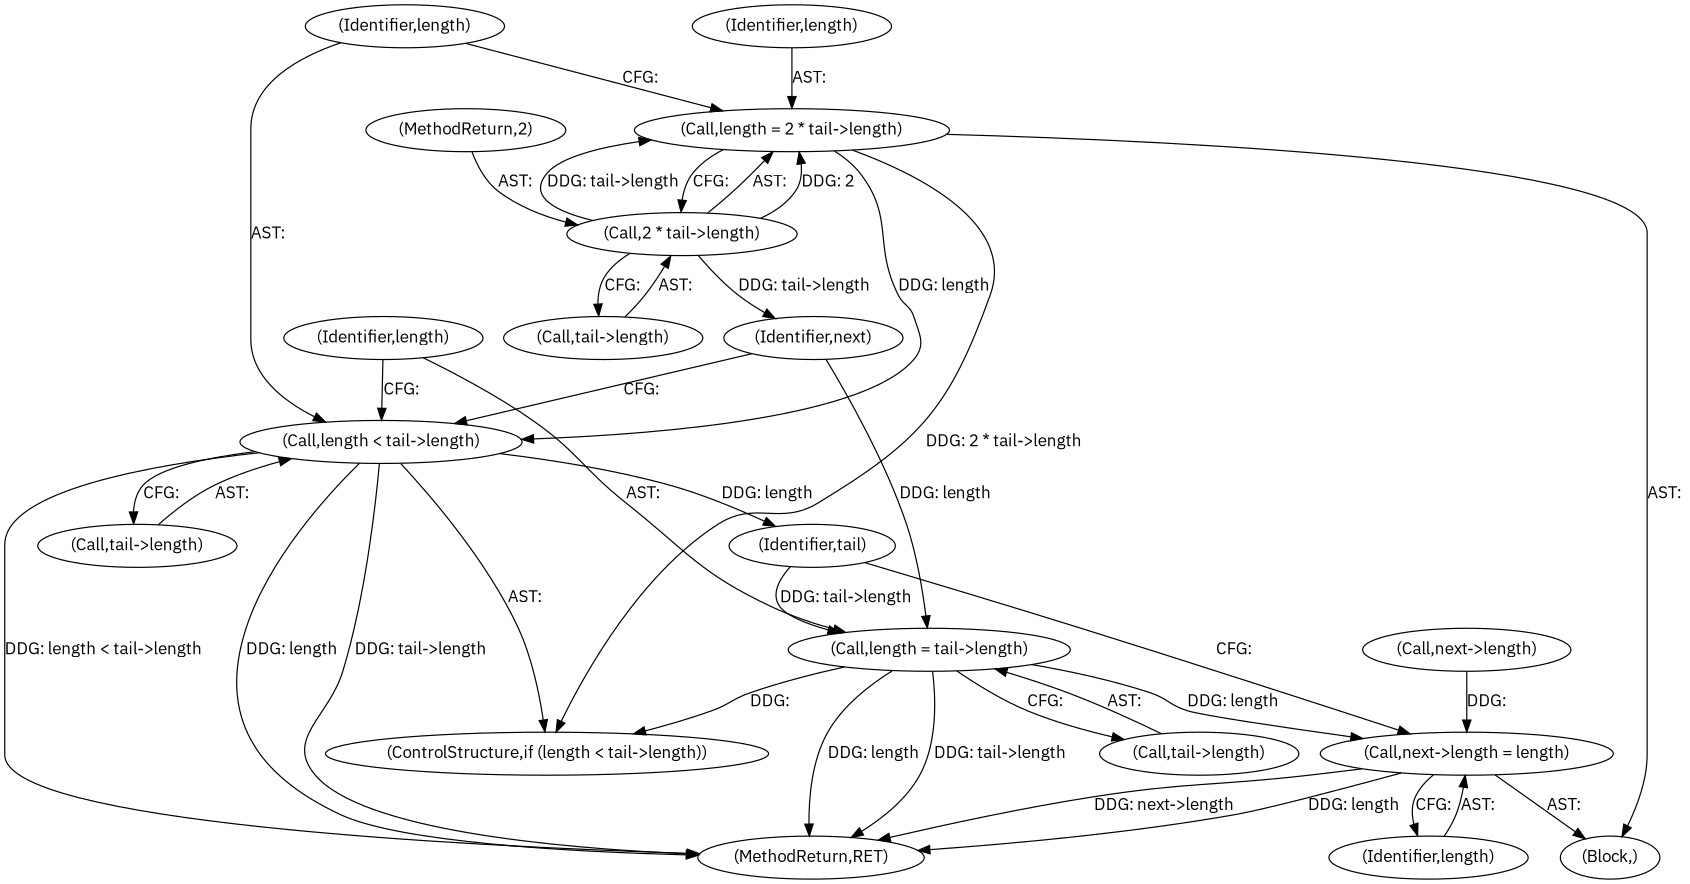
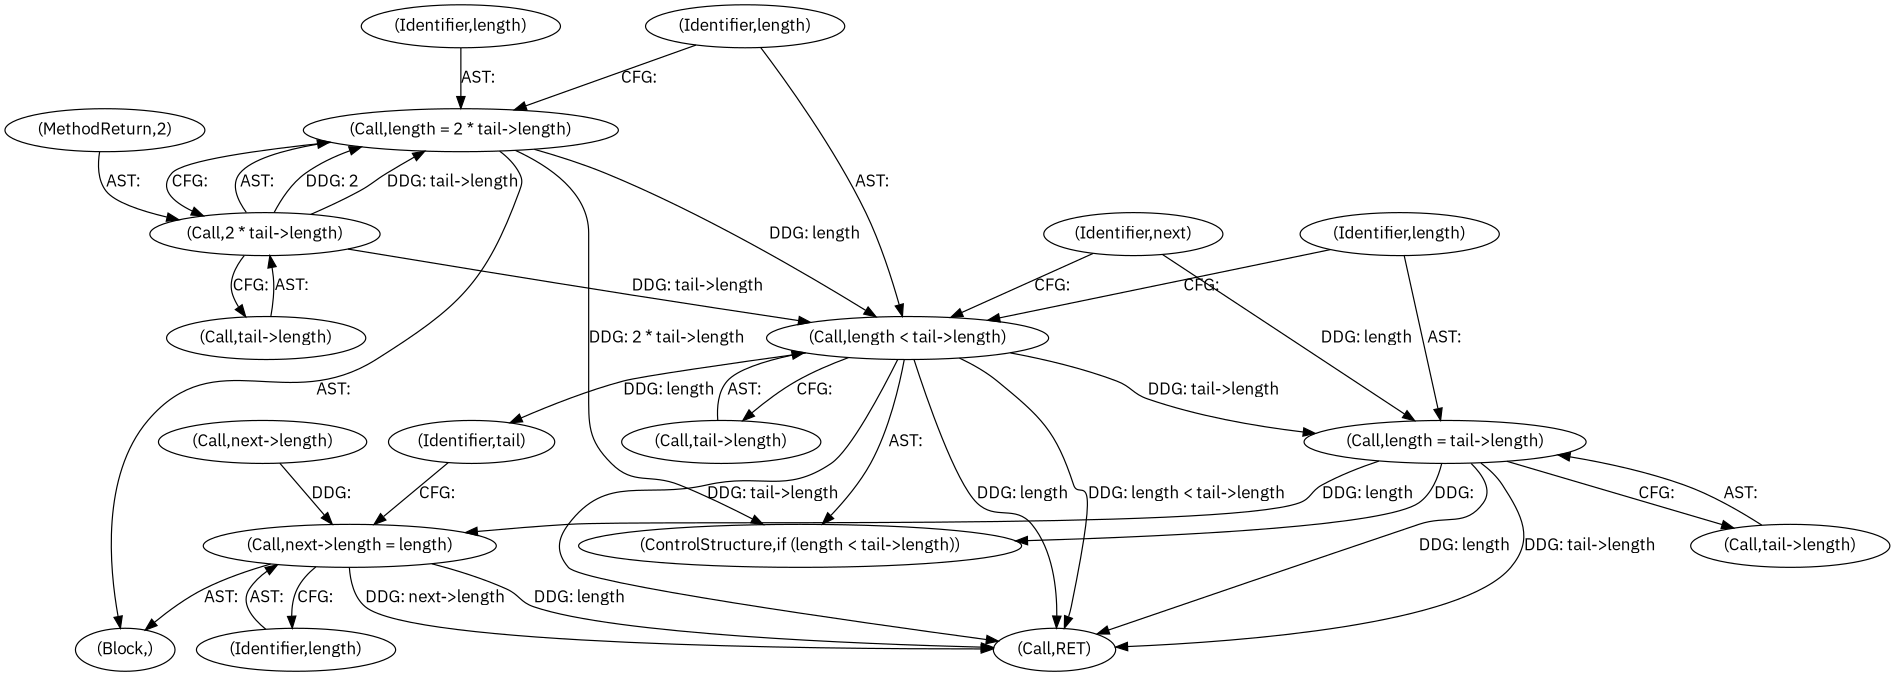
edge "(Call,2 * tail->length)" -> "(Identifier,next)": now "(Call,2 * tail->length)" -> "(Call,length < tail->length)"
edge "(Identifier,tail)" -> "(Call,length = tail->length)": now "(Call,length < tail->length)" -> "(Call,length = tail->length)"
node "(MethodReturn,RET)": label "(MethodReturn,RET)" -> "(Call,RET)"
